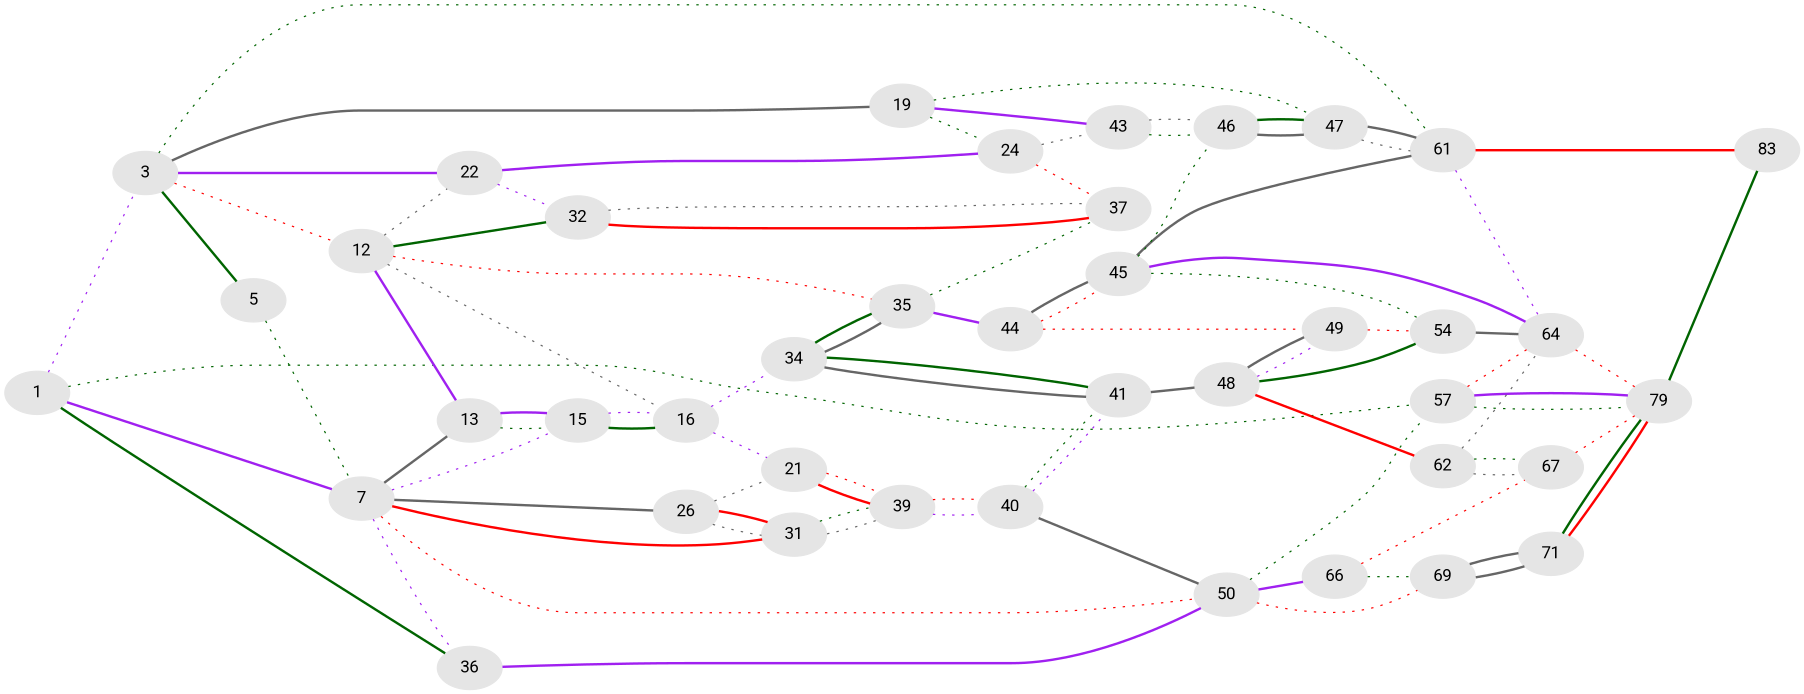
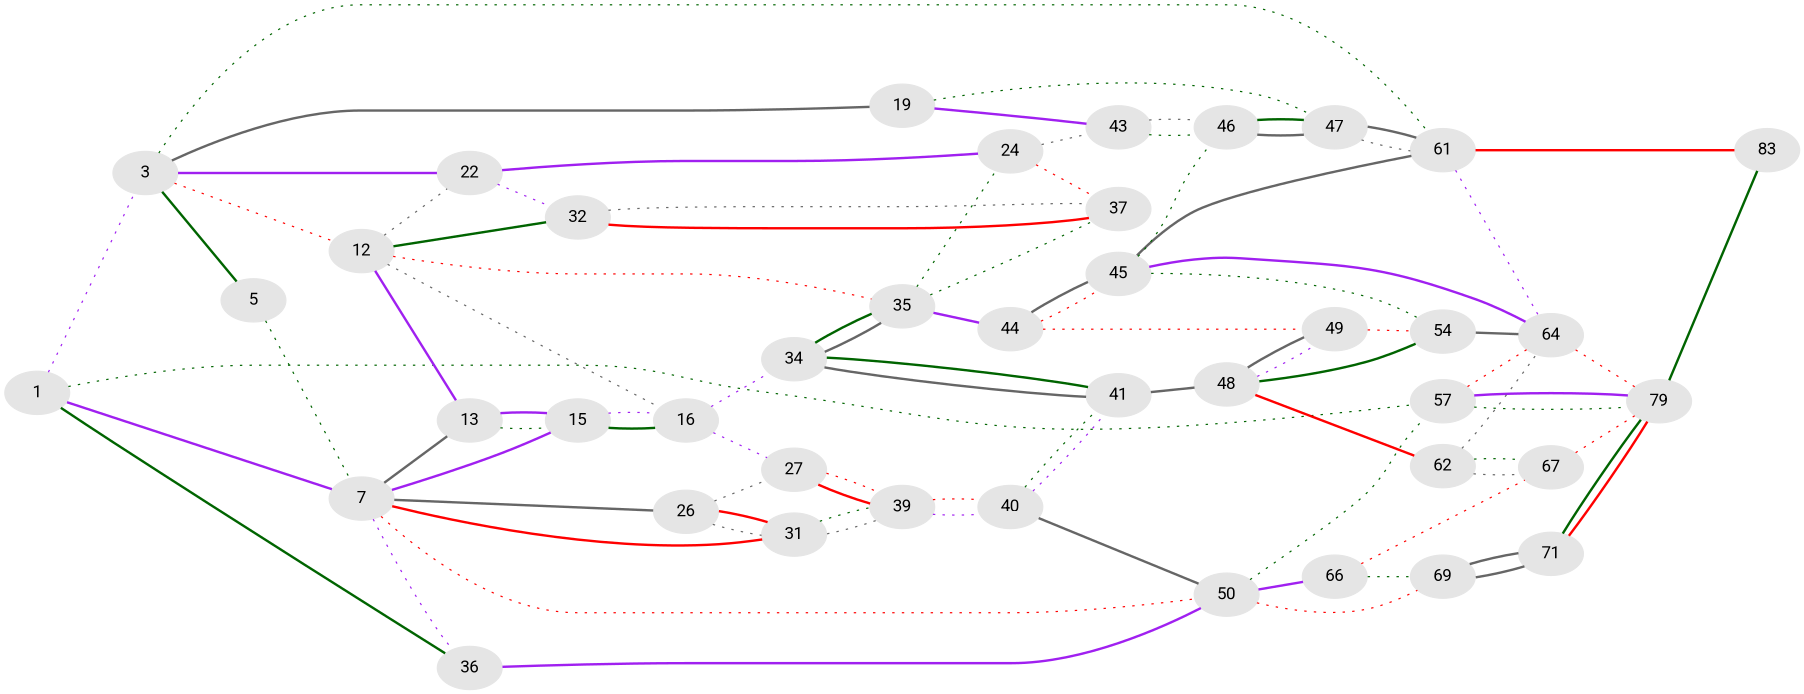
edge "19" -- "24": now "35" -- "24"
edge "15" -- "7": style dotted -> bold
node "21": label "21" -> "27"
